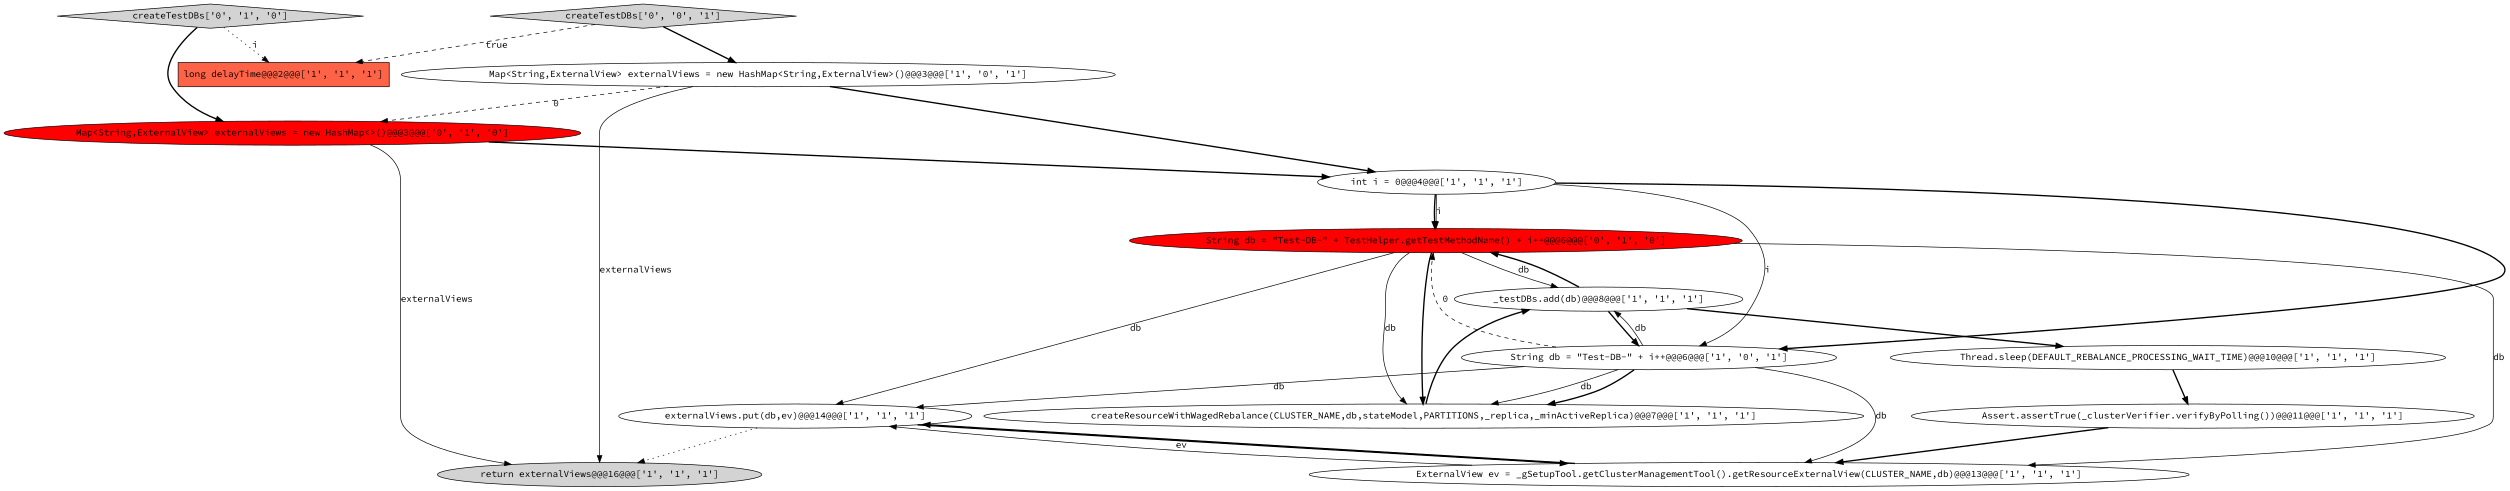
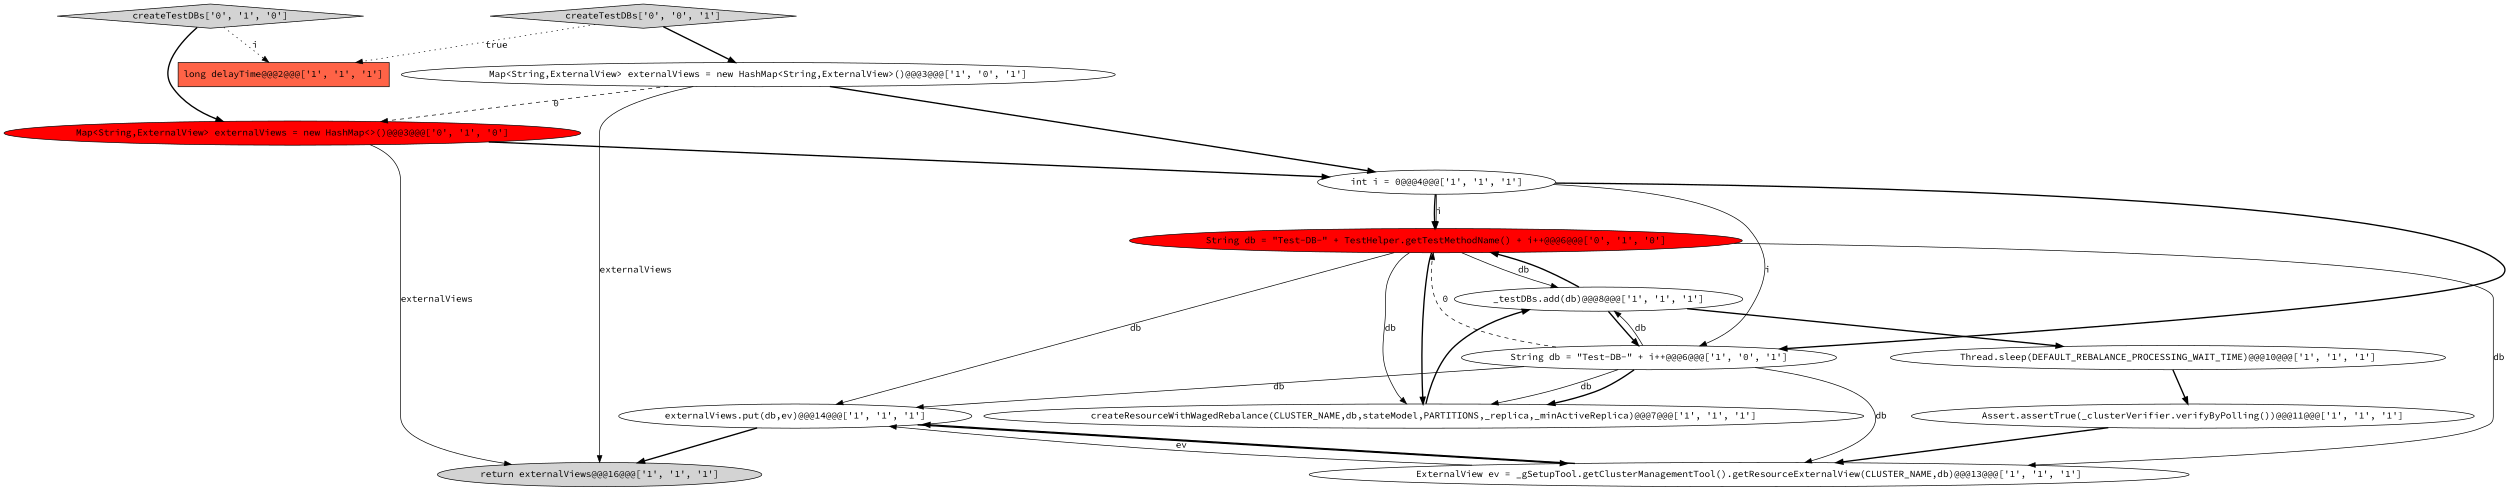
edge "createTestDBs['0', '0', '1']" -> "long delayTime@@@2@@@['1', '1', '1']": style dashed -> dotted
edge "externalViews.put(db,ev)@@@14@@@['1', '1', '1']" -> "return externalViews@@@16@@@['1', '1', '1']": style dotted -> bold
